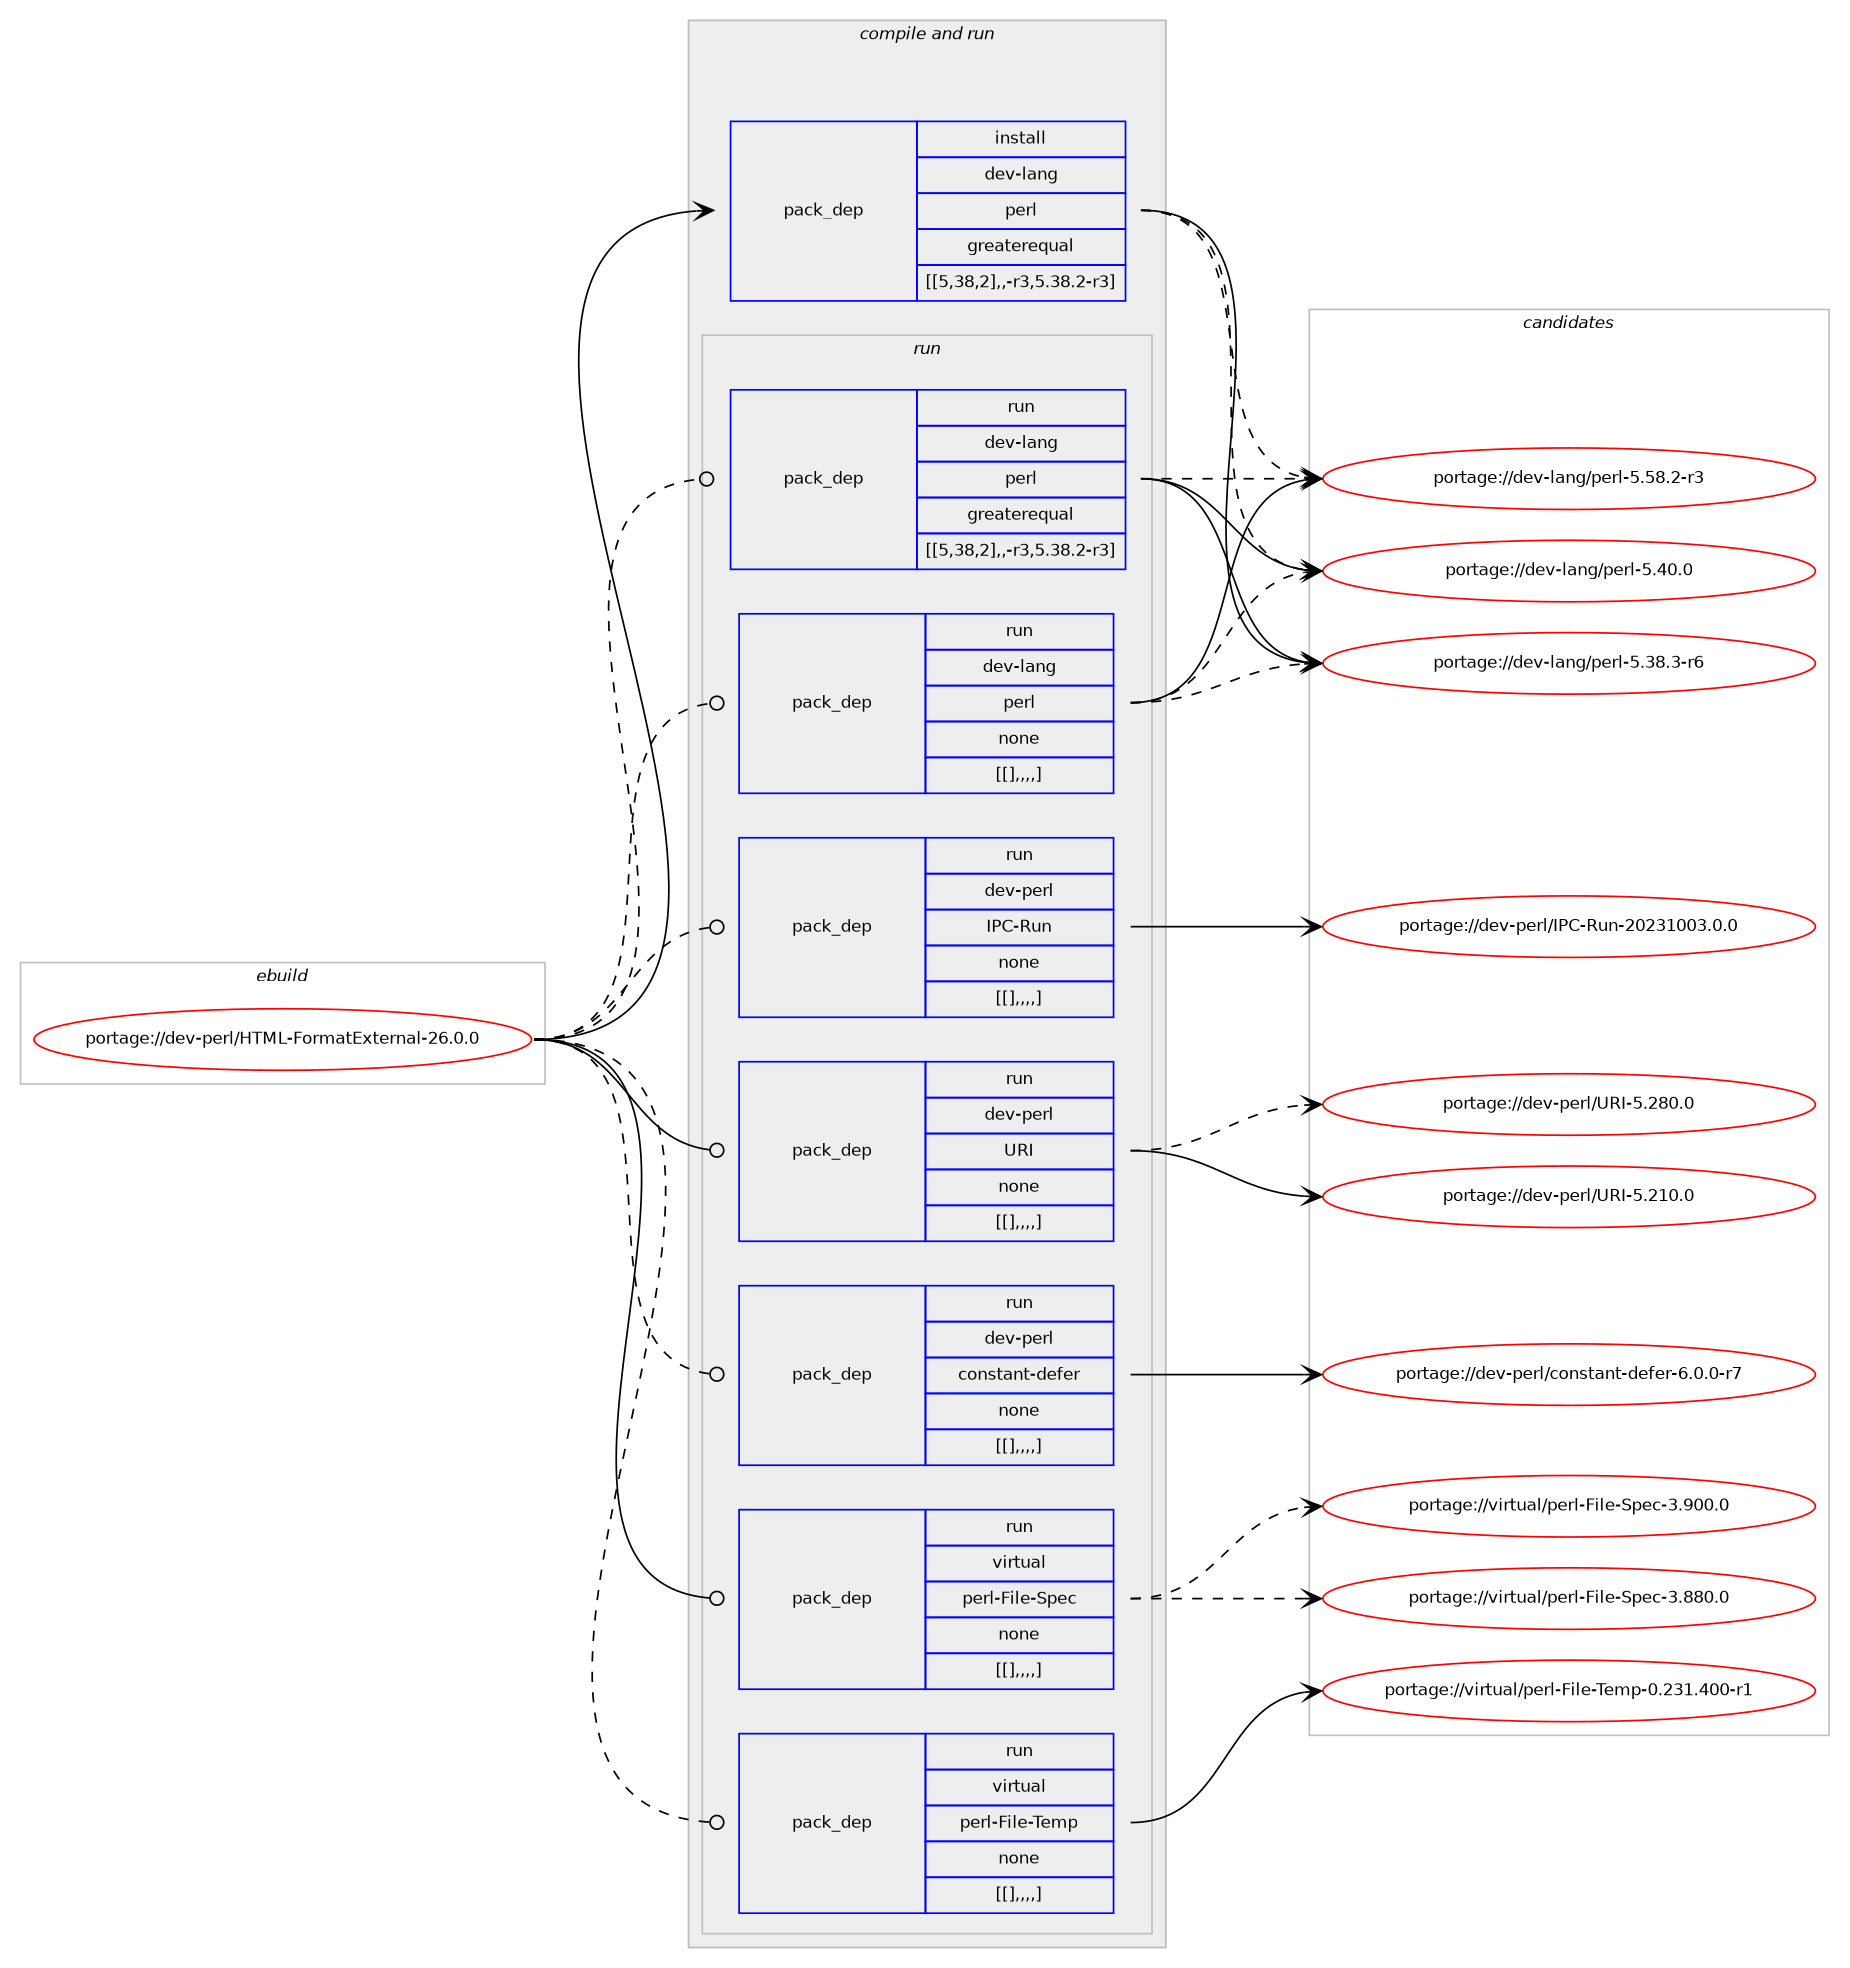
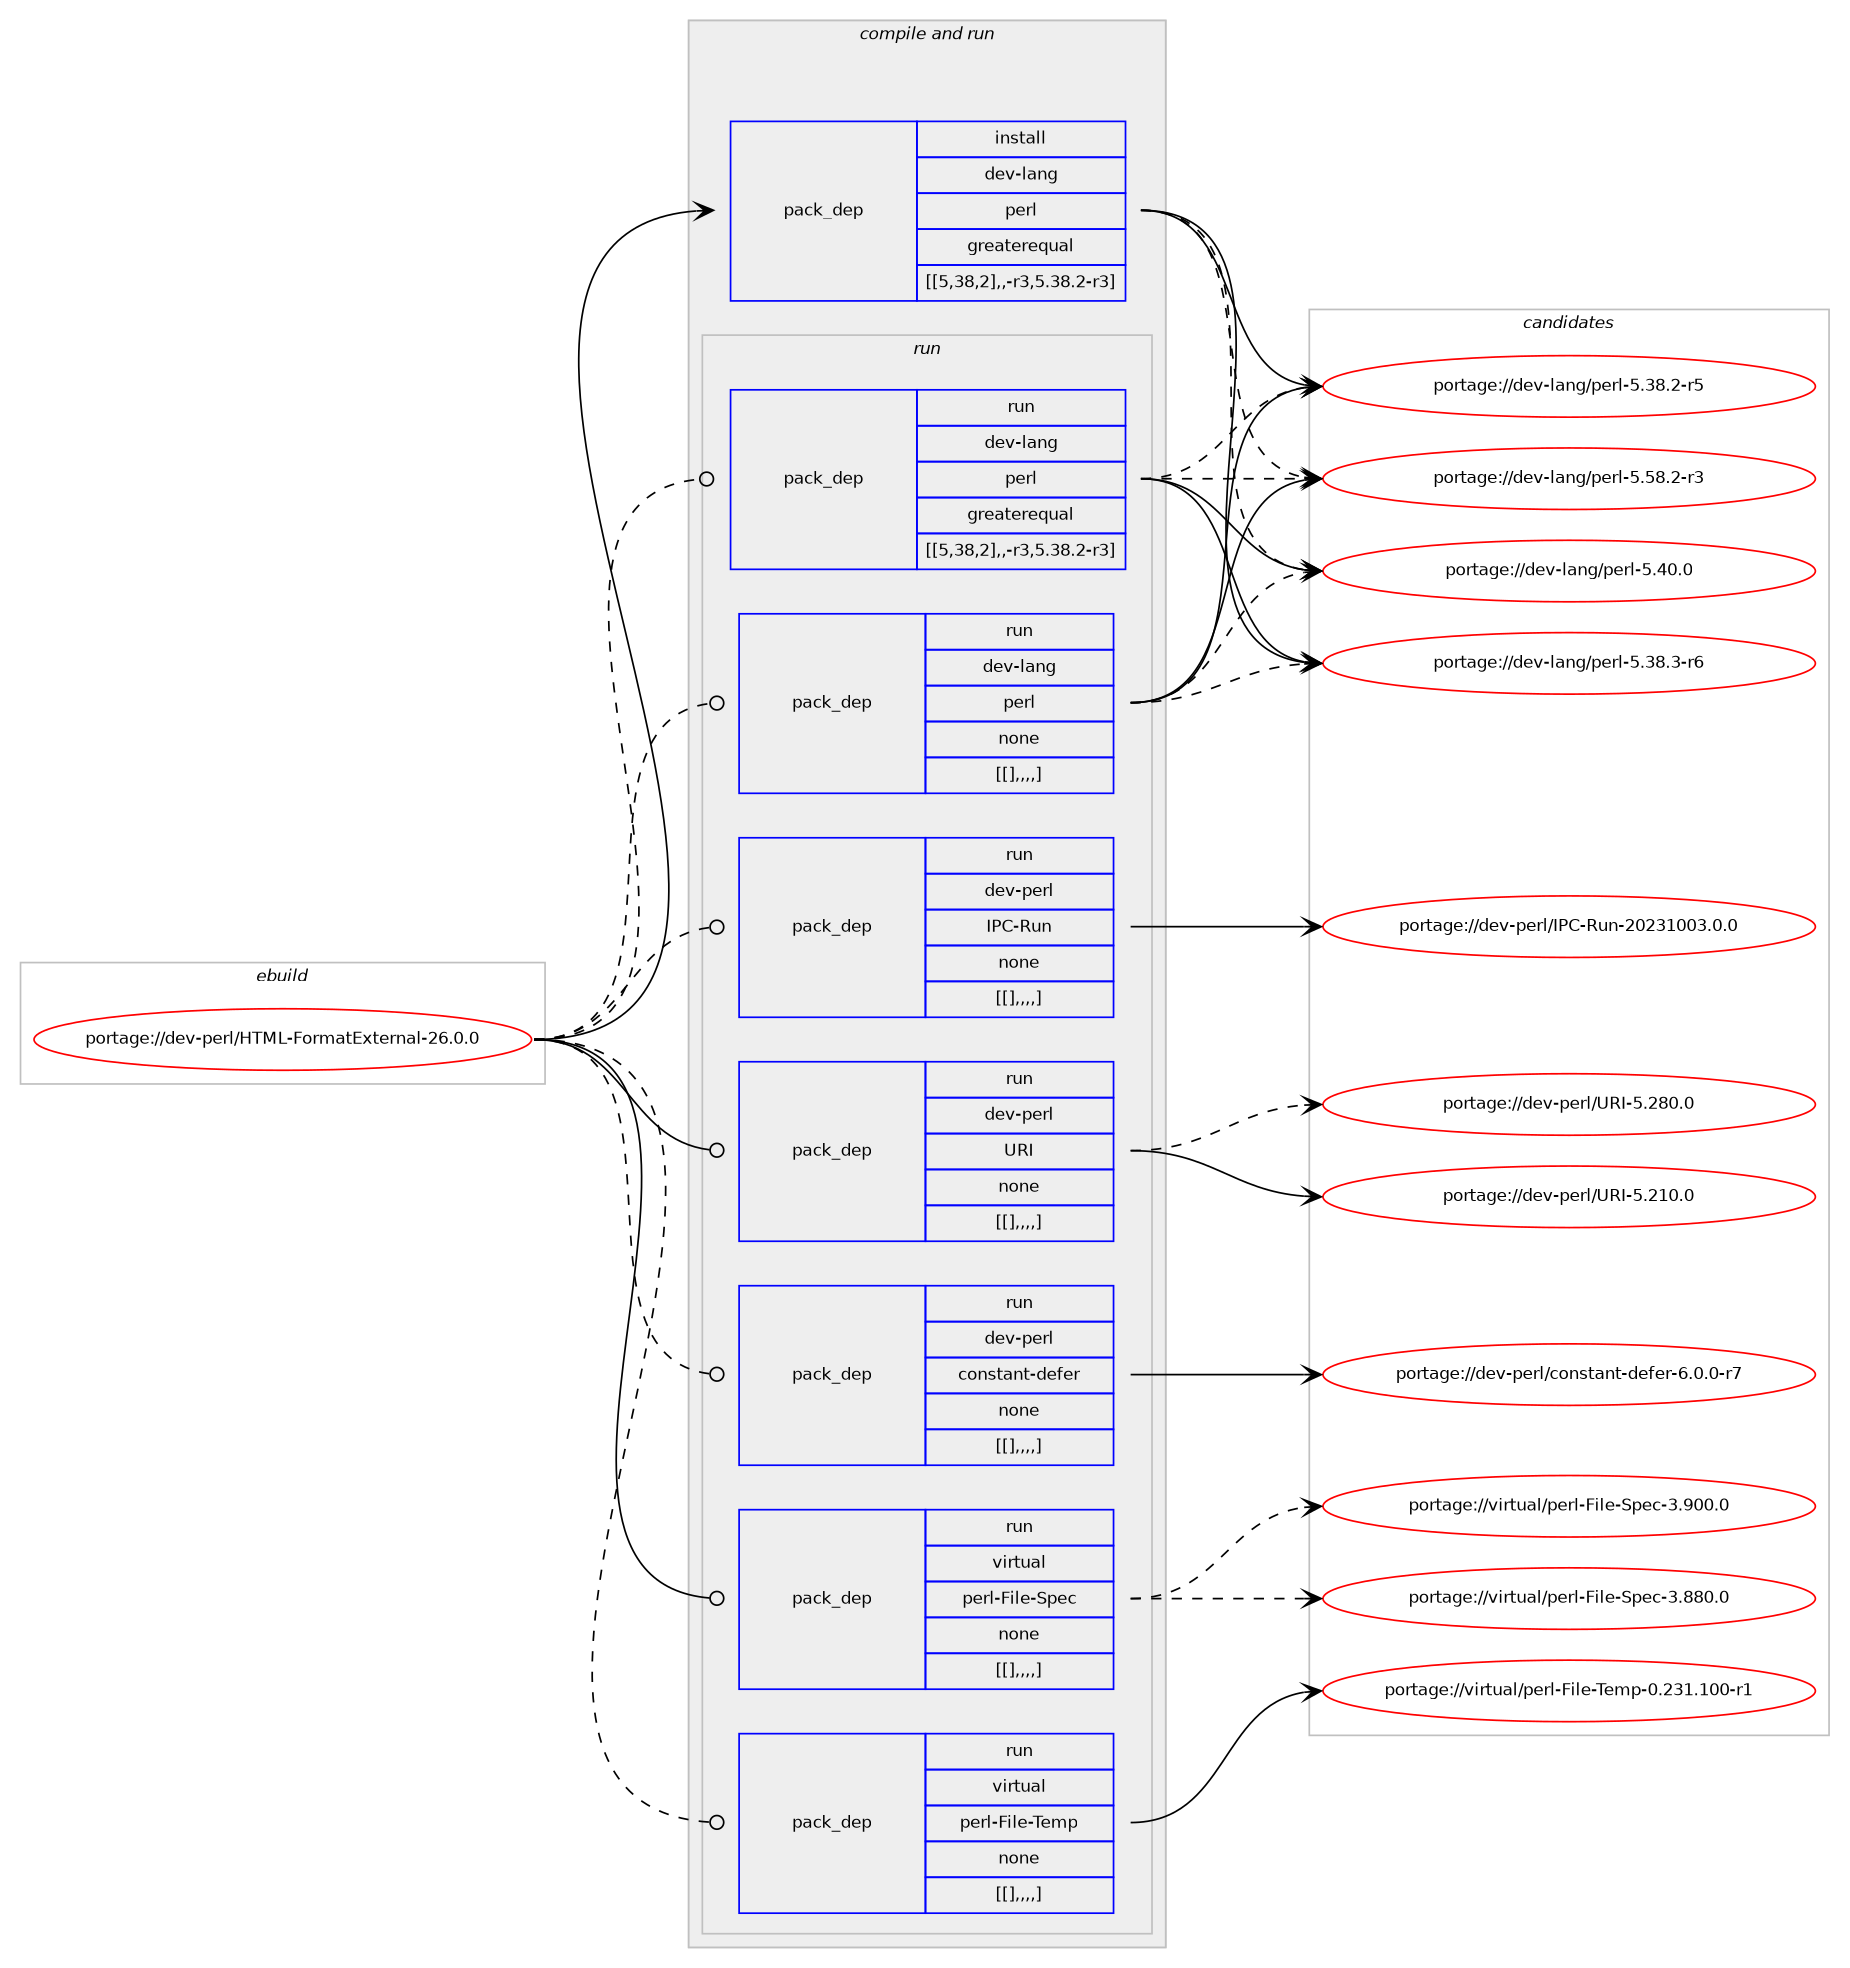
node "portage://dev-lang/perl-5.38.2-r5": added
node "portage://virtual/perl-File-Temp-0.231.400-r1": label "portage://virtual/perl-File-Temp-0.231.400-r1" -> "portage://virtual/perl-File-Temp-0.231.100-r1"
